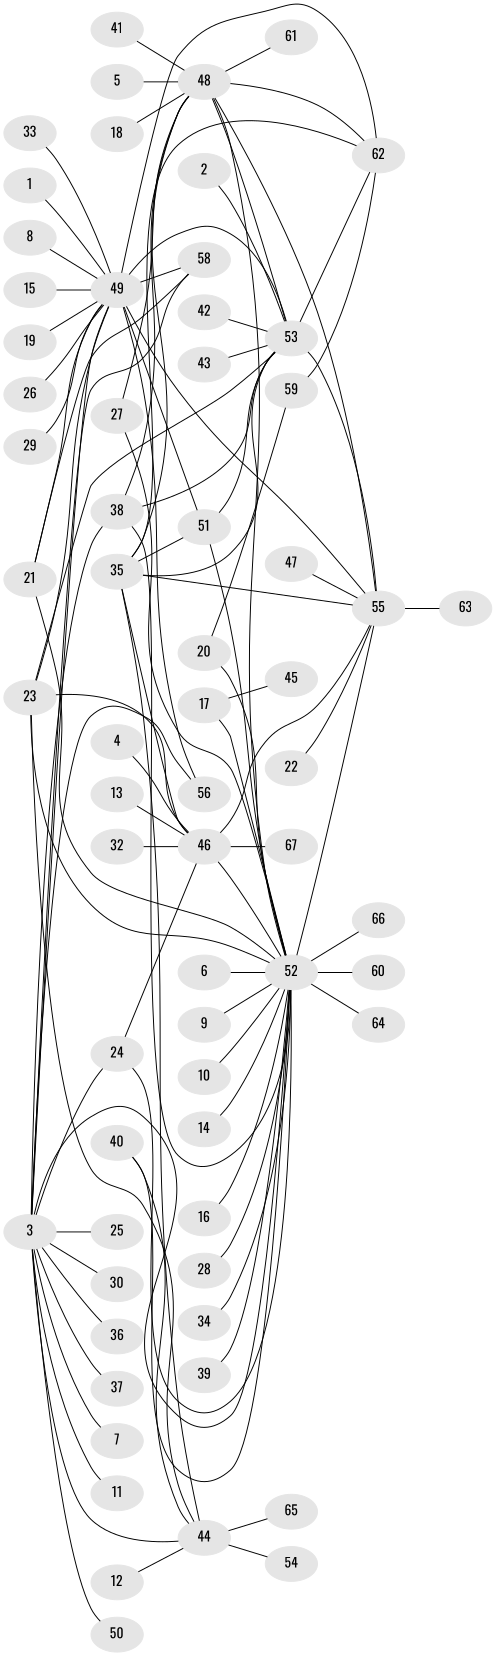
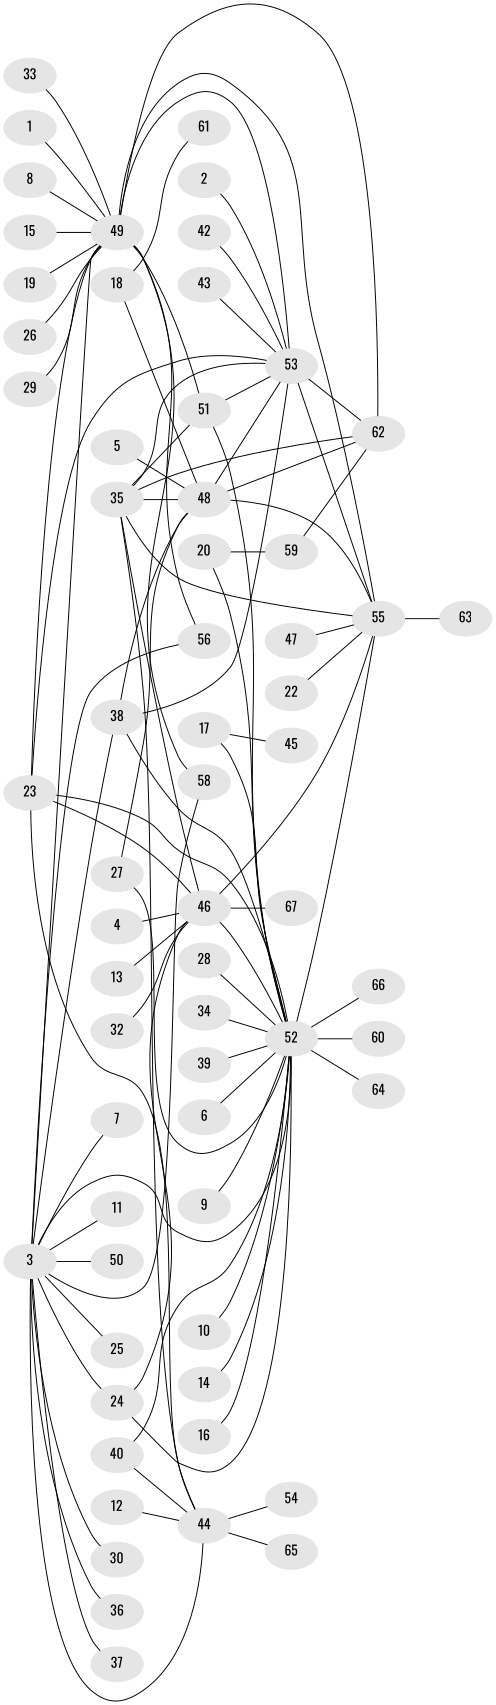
node "41": removed
edge "61" -- "48": now "61" -- "18"
edge "48" -- "52": removed
node "21": removed
